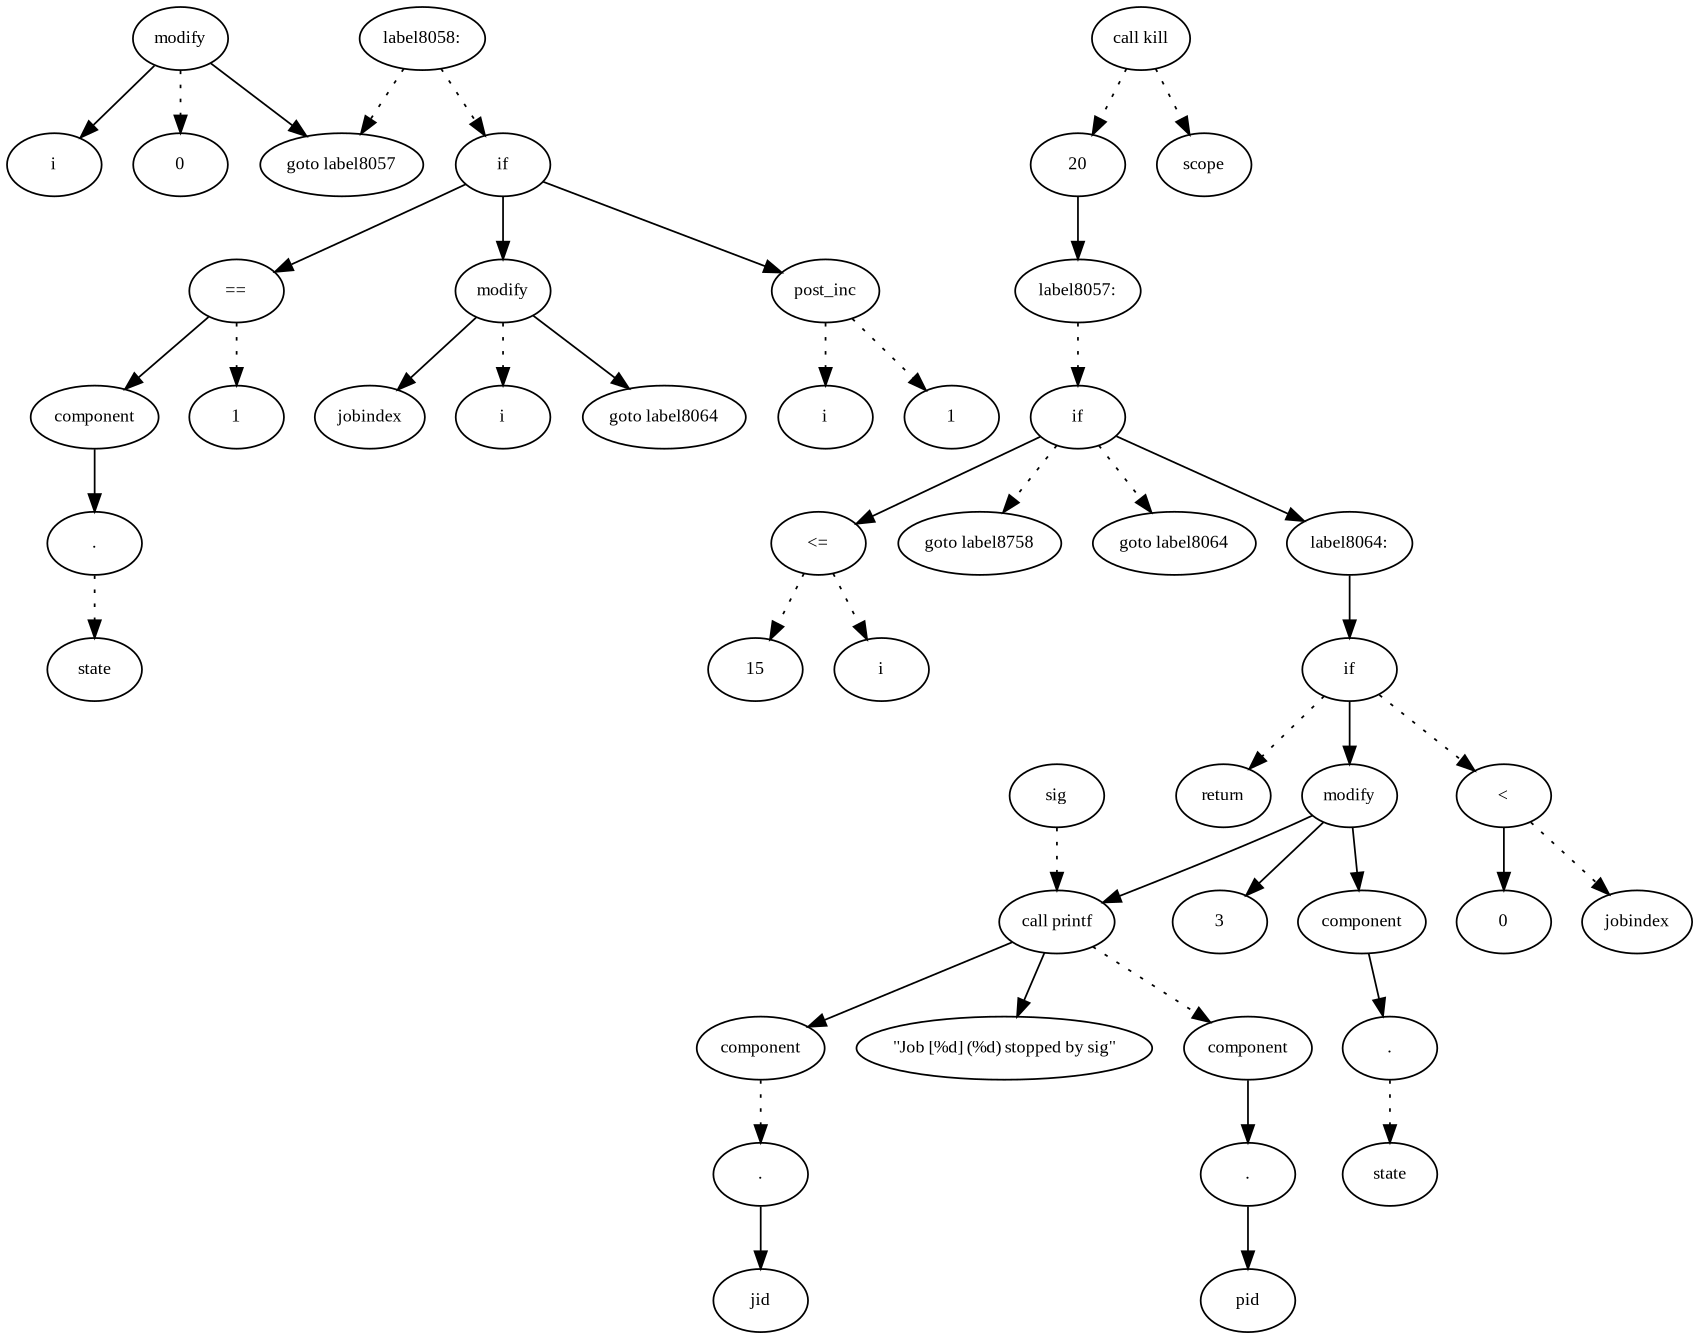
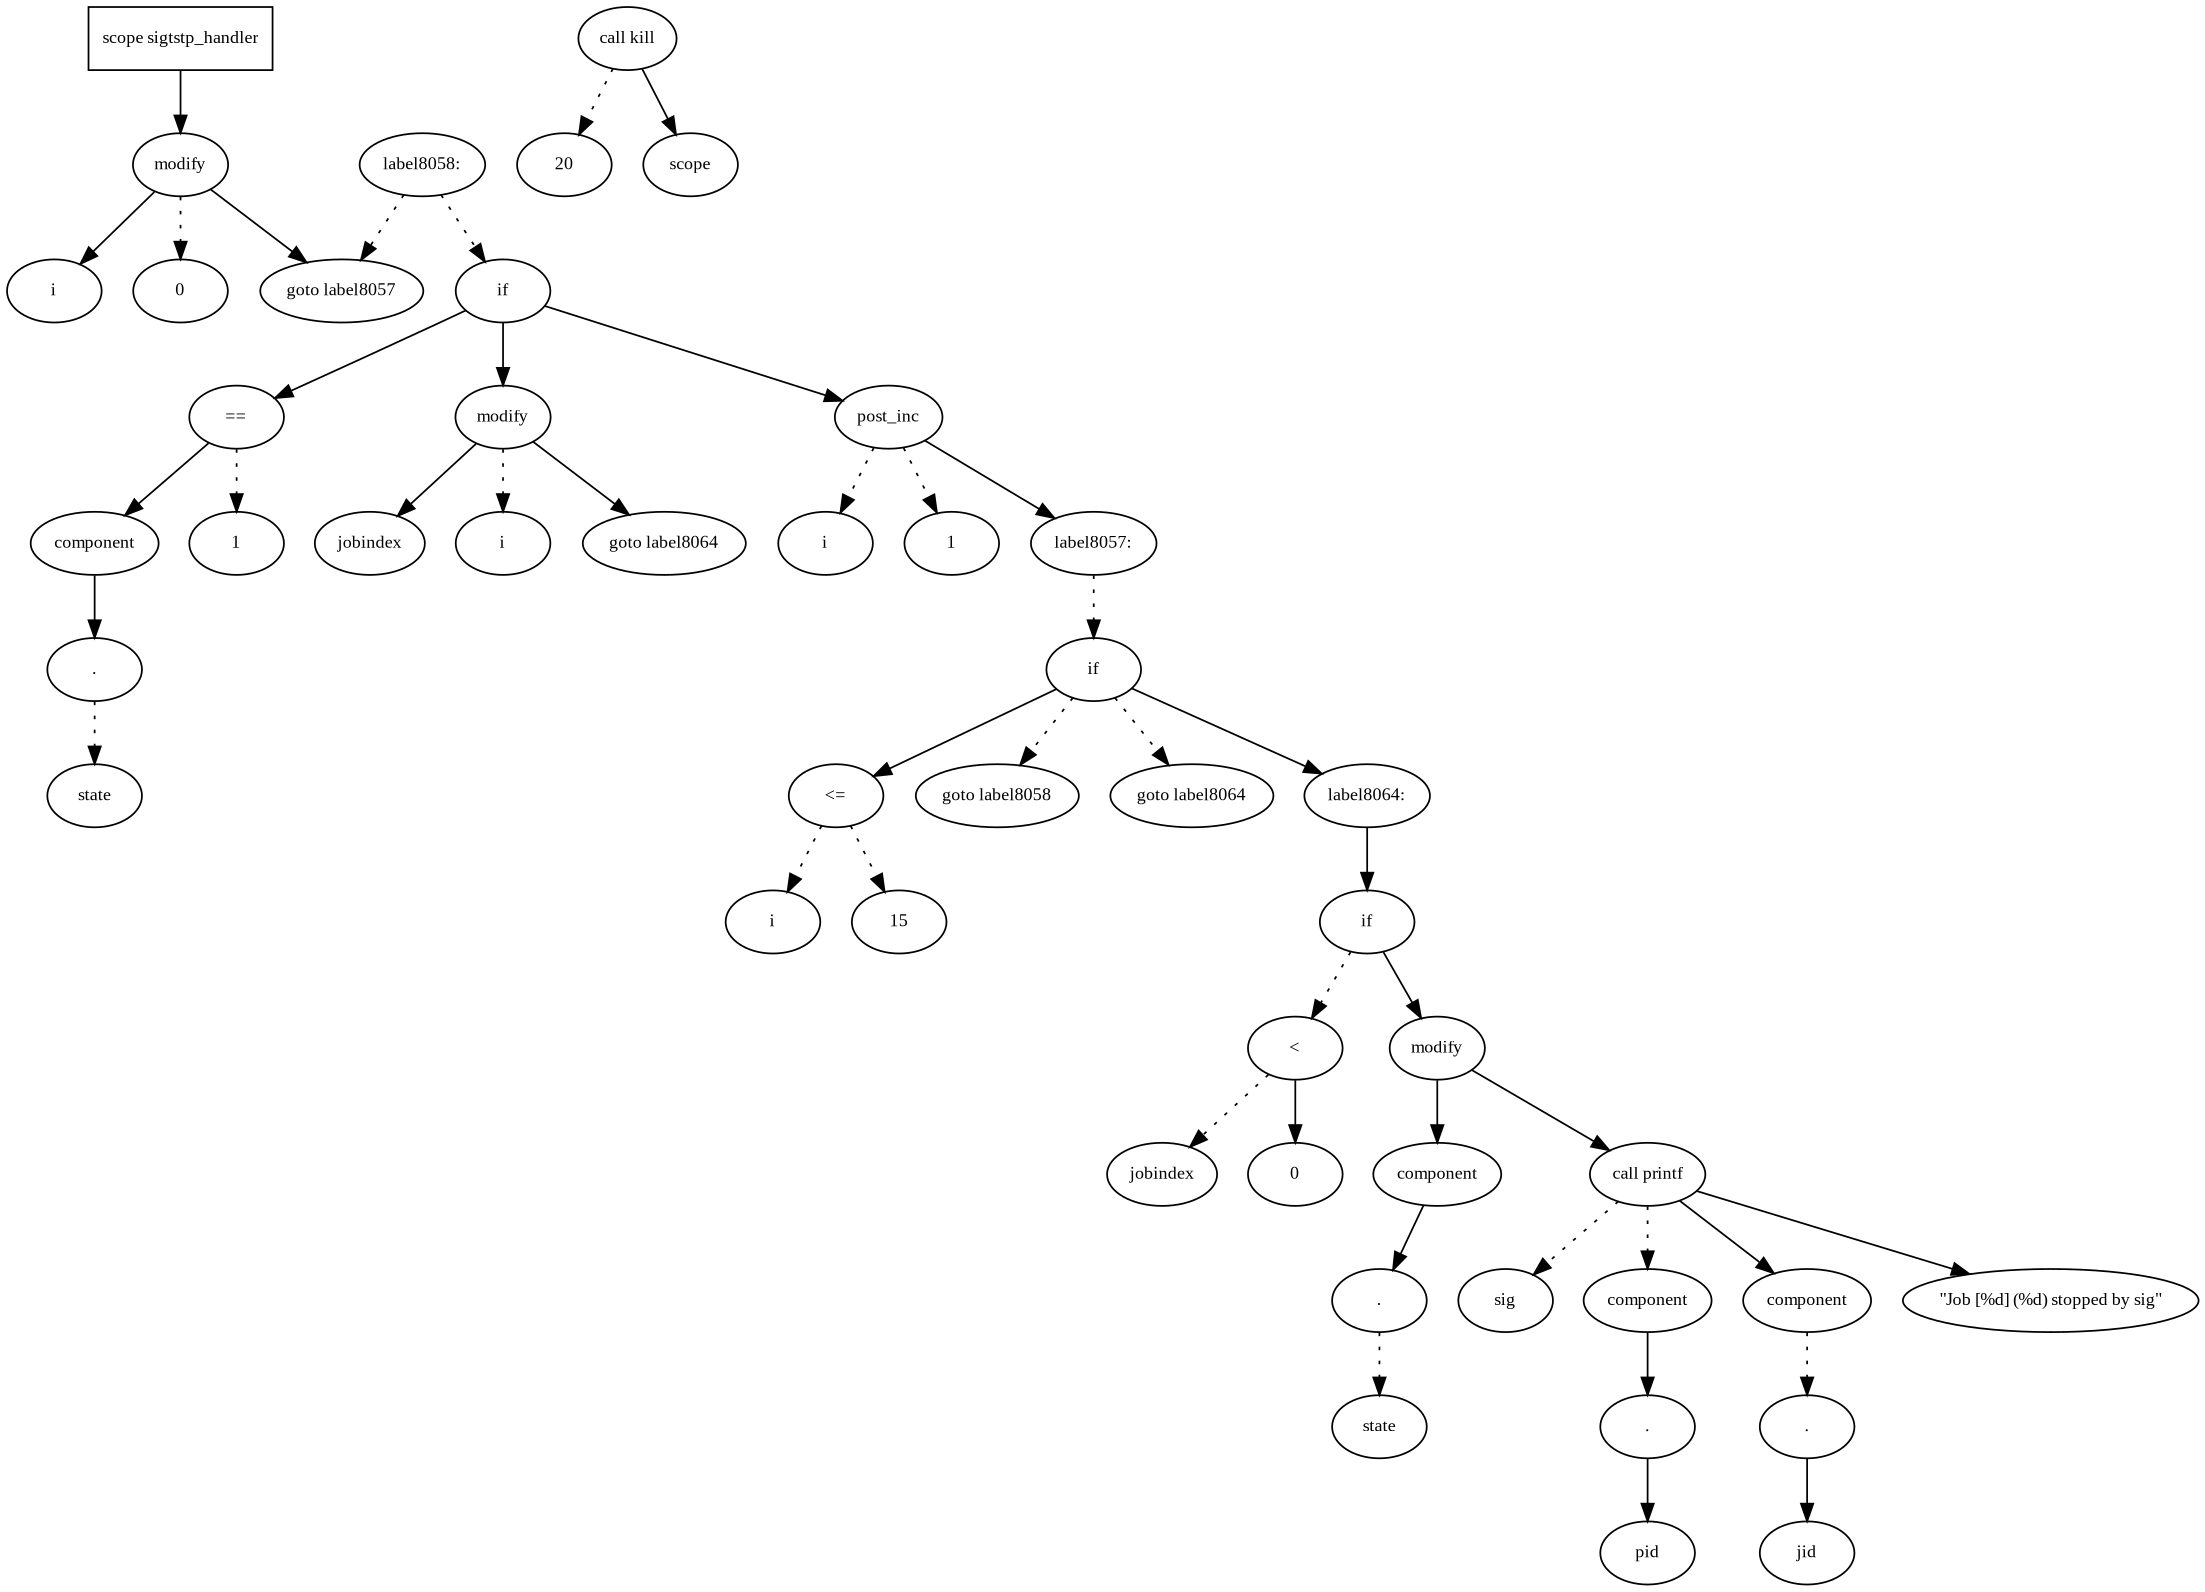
node "scope sigtstp_handler": added
edge "call kill" -> "scope": style dotted -> solid
edge "20" -> "label8057:": now "post_inc" -> "label8057:"
node "goto label8758": label "goto label8758" -> "goto label8058"
node "return": removed
edge "sig" -> "call printf": reversed
node "3": removed
